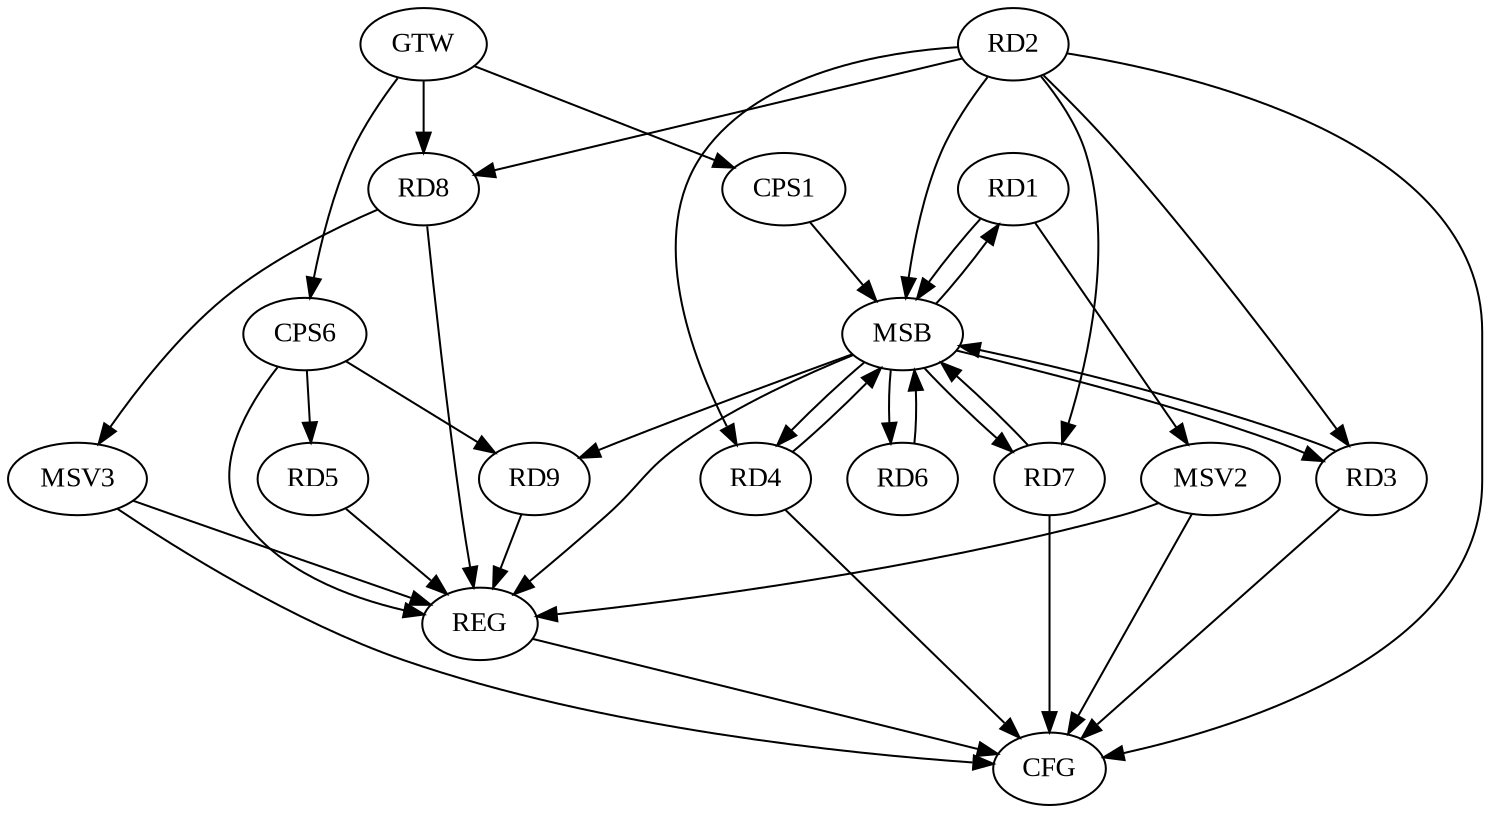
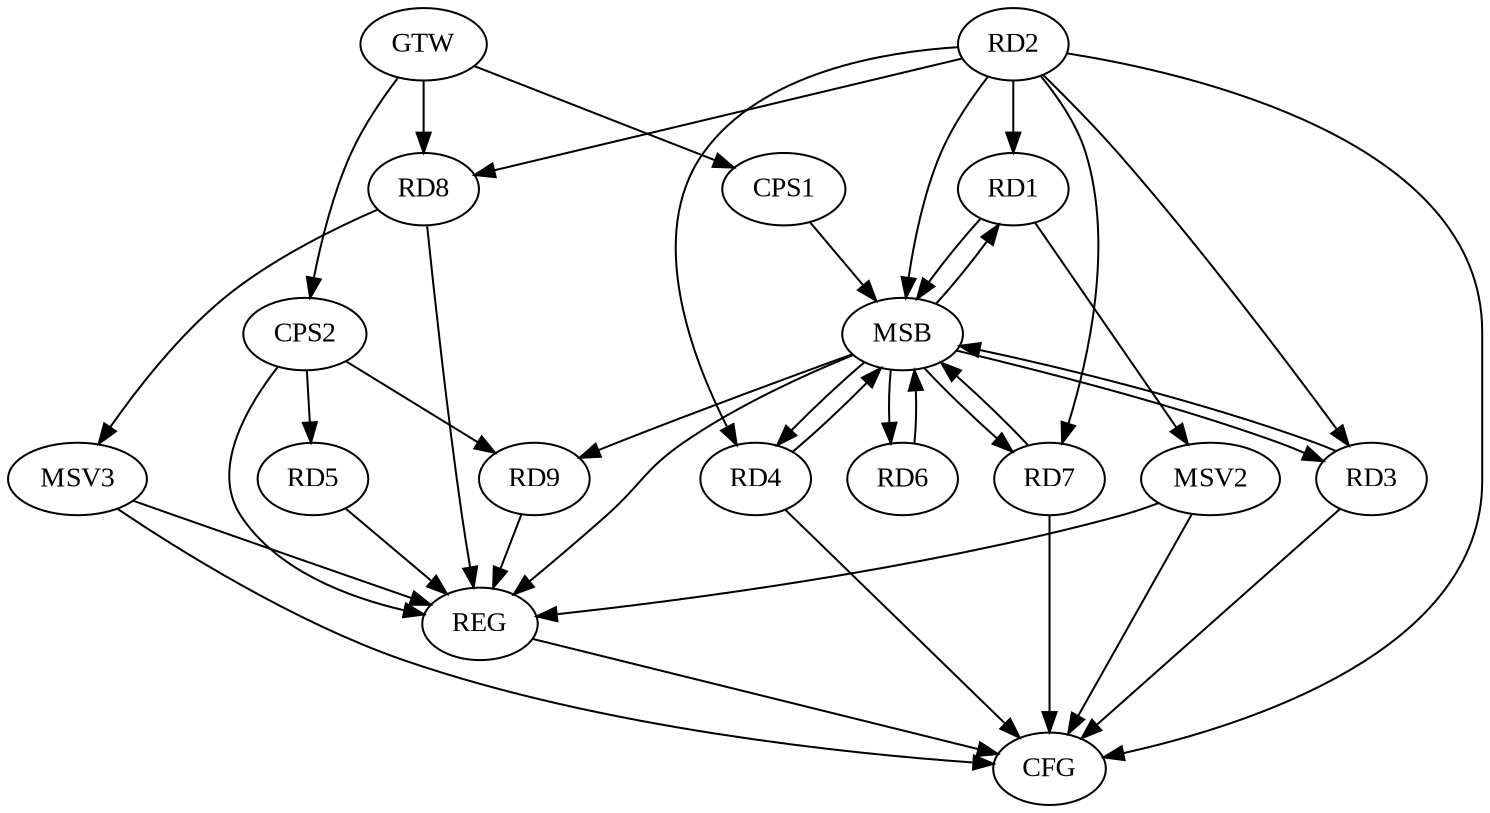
edge "RD2" -> "RD1": added
node "CPS6": label "CPS6" -> "CPS2"
